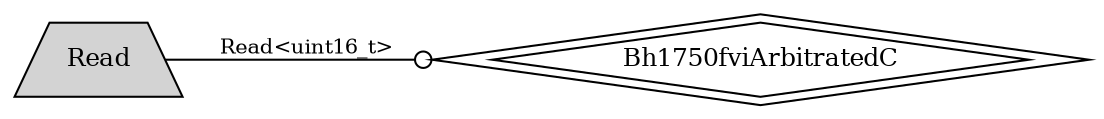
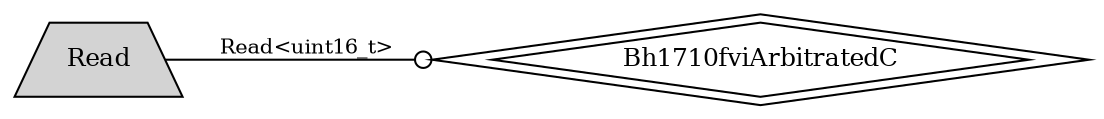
node "Bh1750fviArbitratedC": label "Bh1750fviArbitratedC" -> "Bh1710fviArbitratedC"
